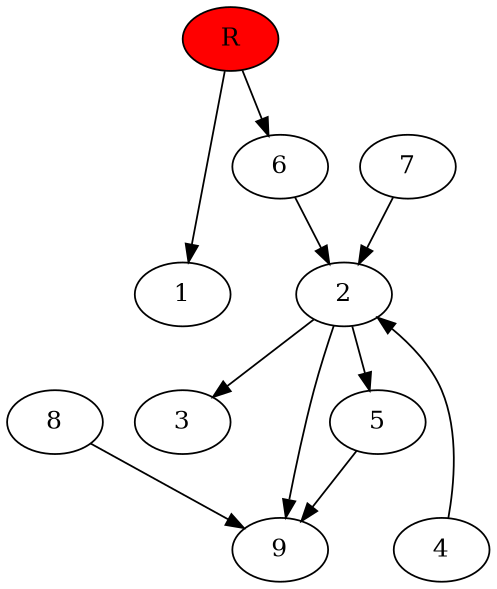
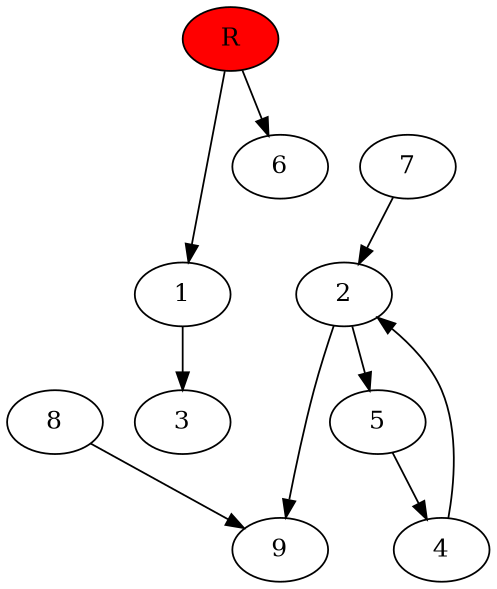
edge "6" -> "2": removed
edge "2" -> "3": now "1" -> "3"
edge "5" -> "9": now "5" -> "4"
